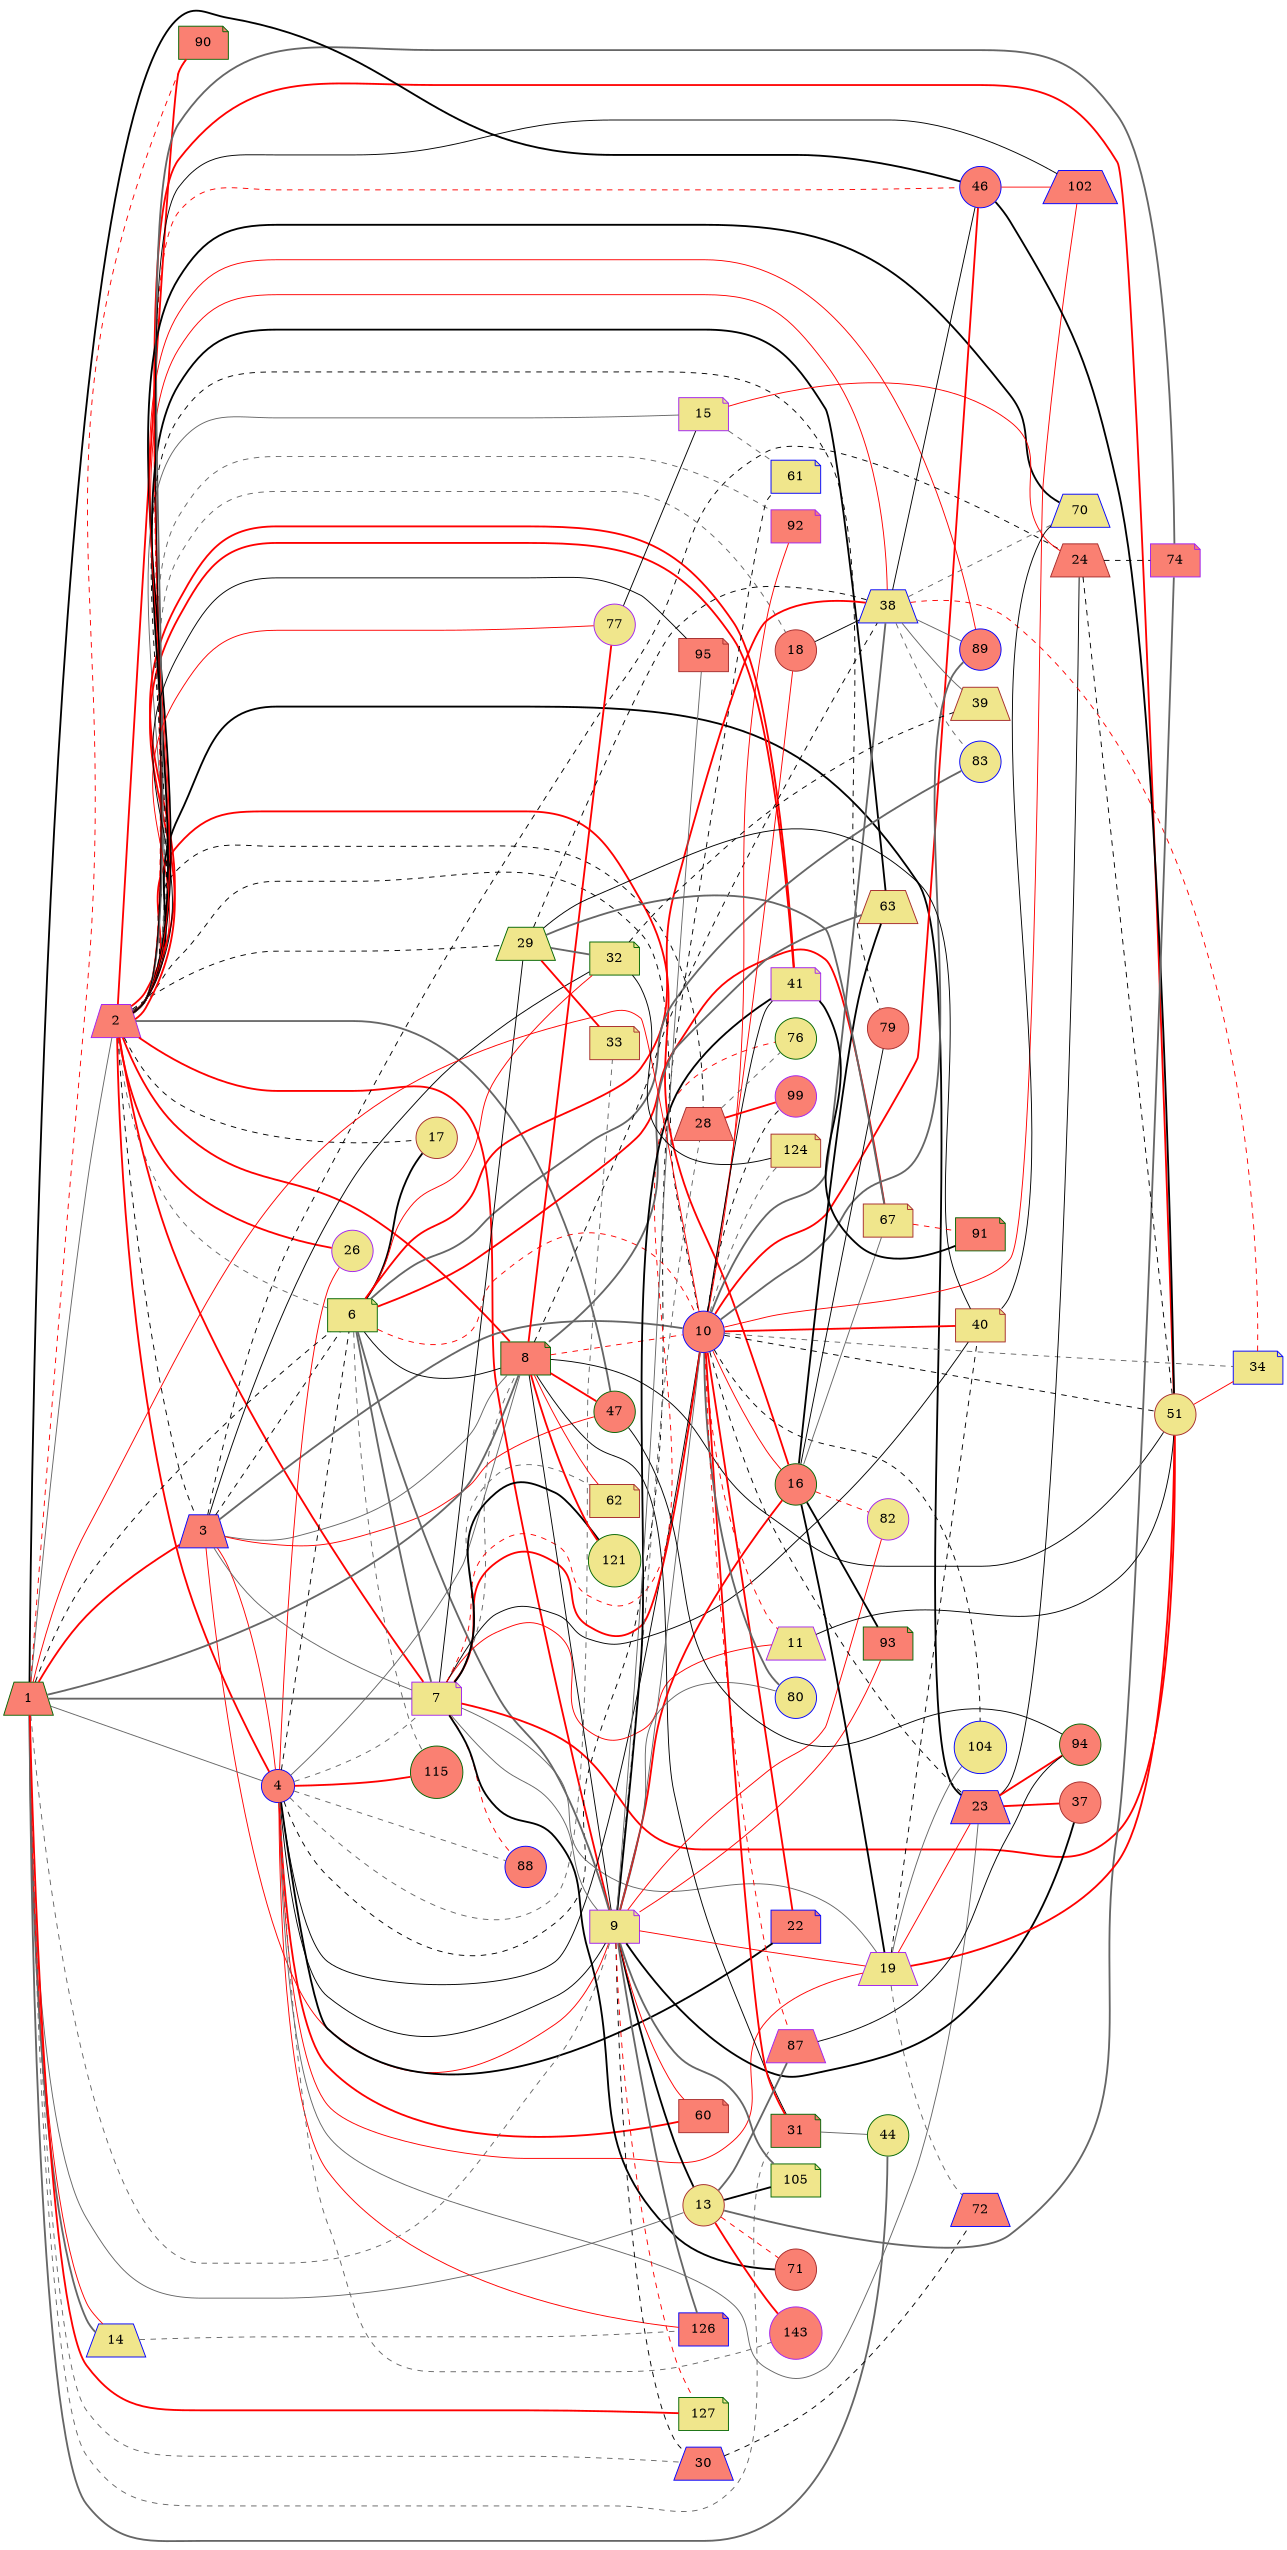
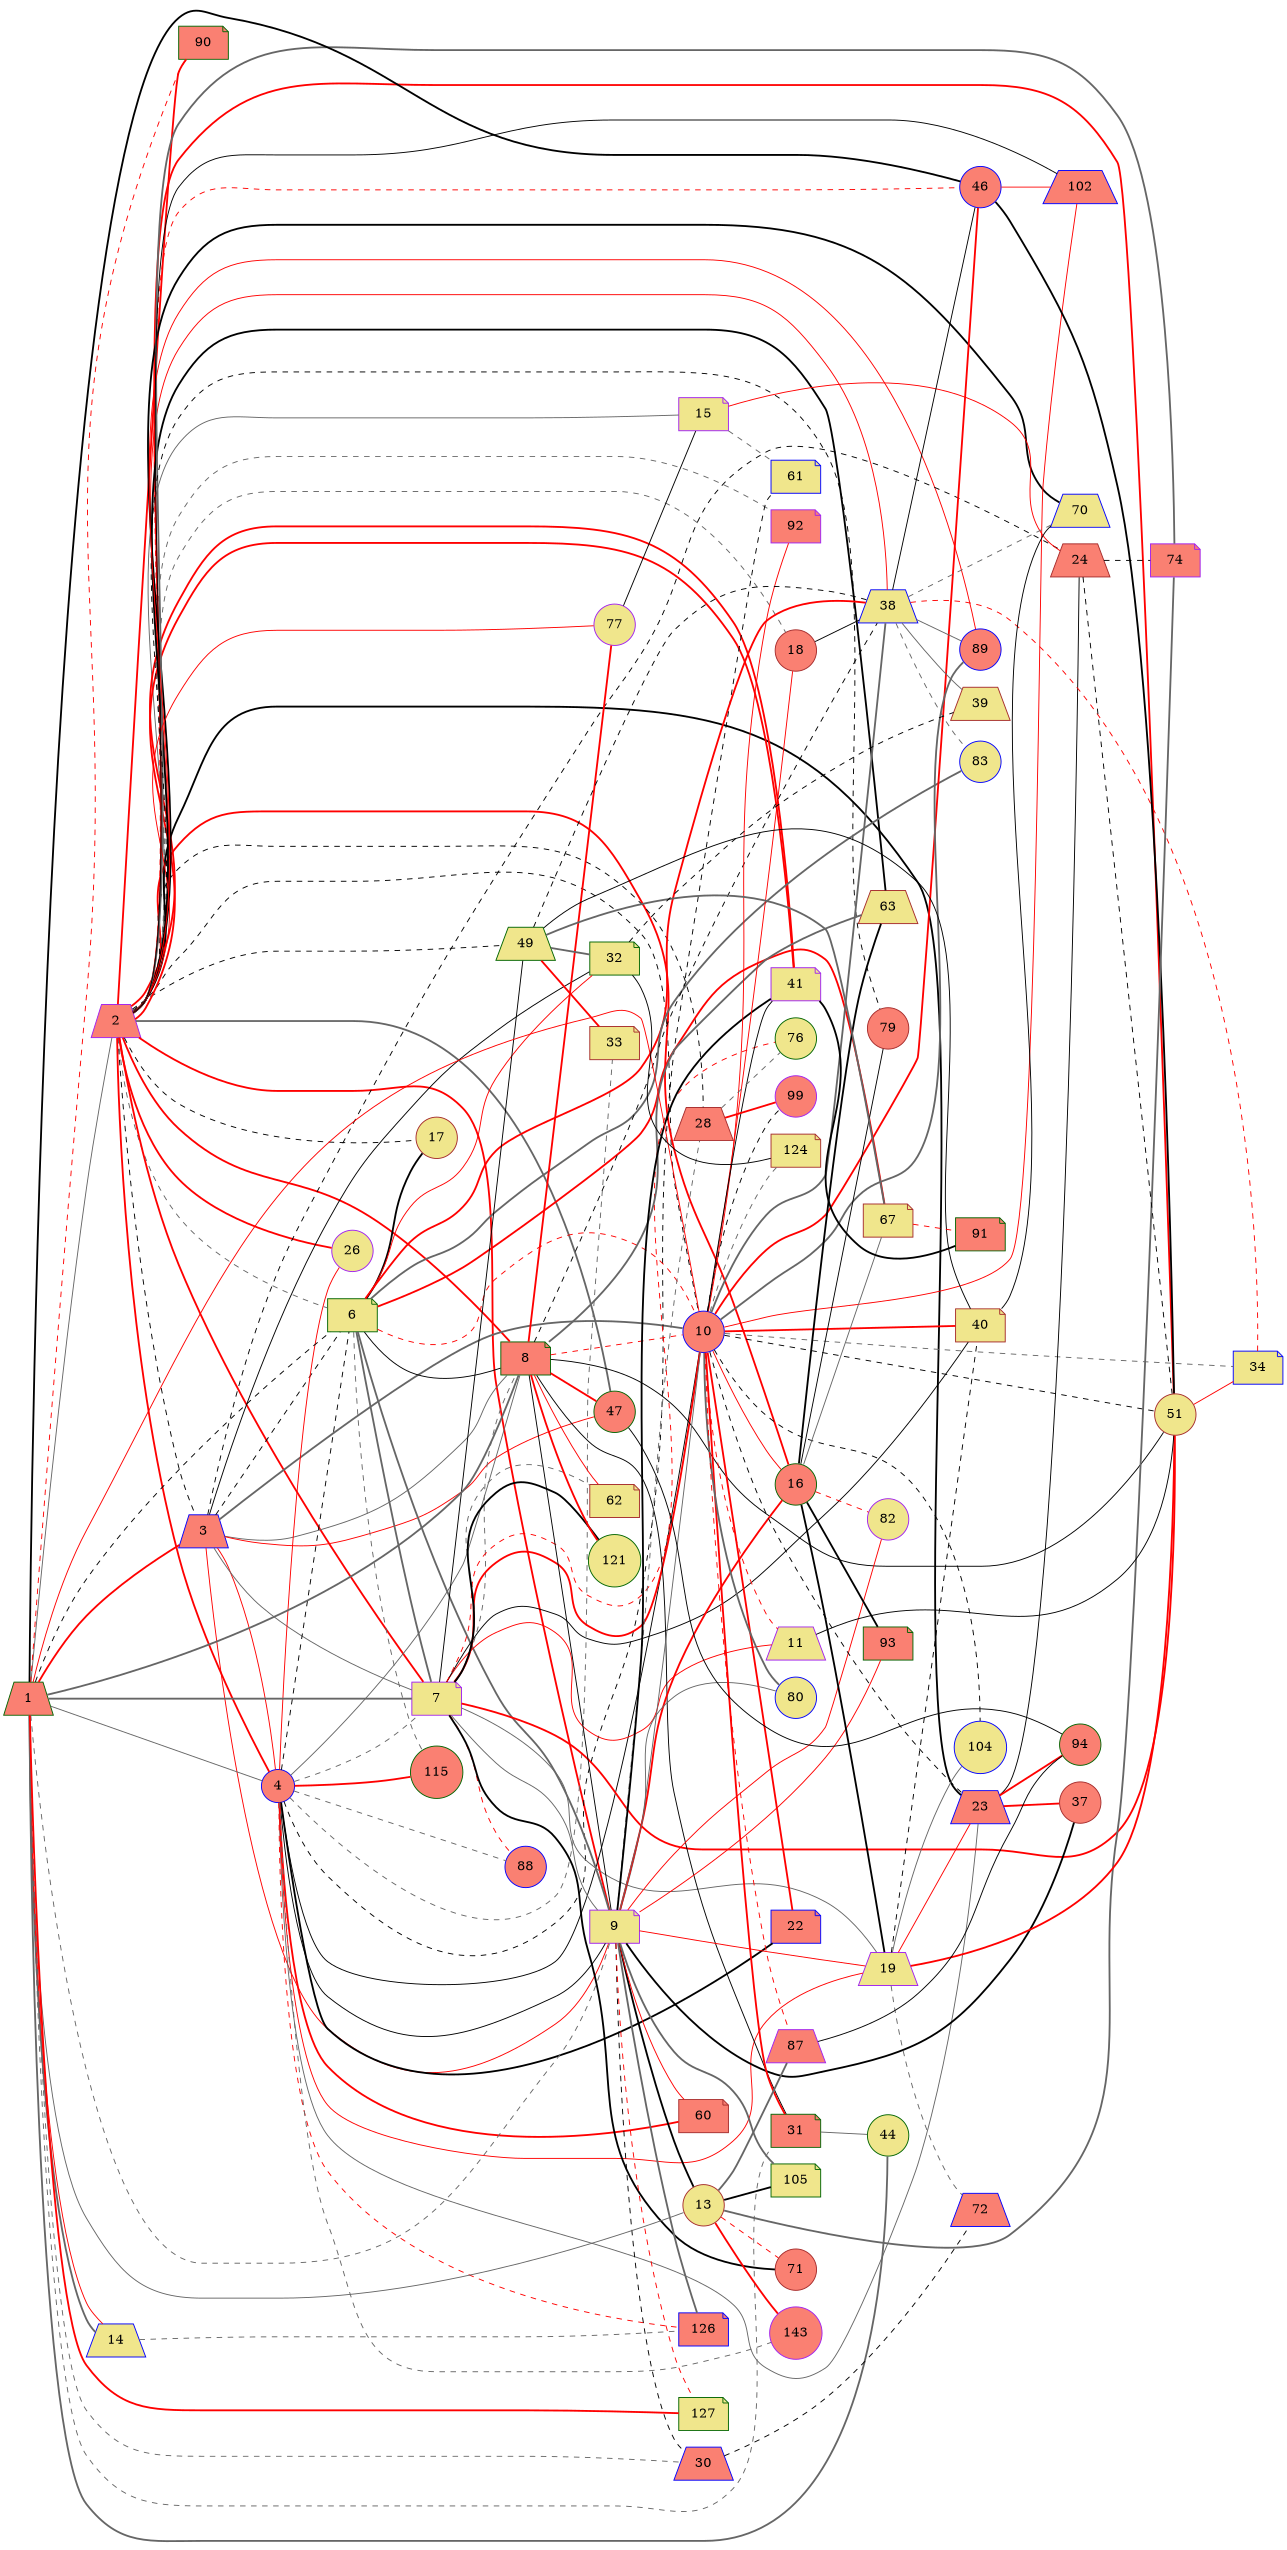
node "95": removed
node "29": label "29" -> "49"
edge "4" -- "126": style solid -> dashed
